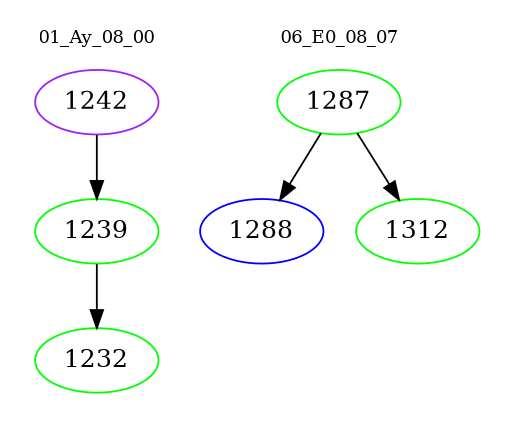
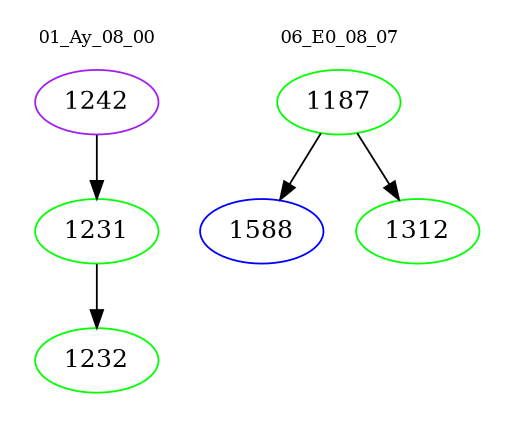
node "1287": label "1287" -> "1187"
node "1239": label "1239" -> "1231"
node "1288": label "1288" -> "1588"
